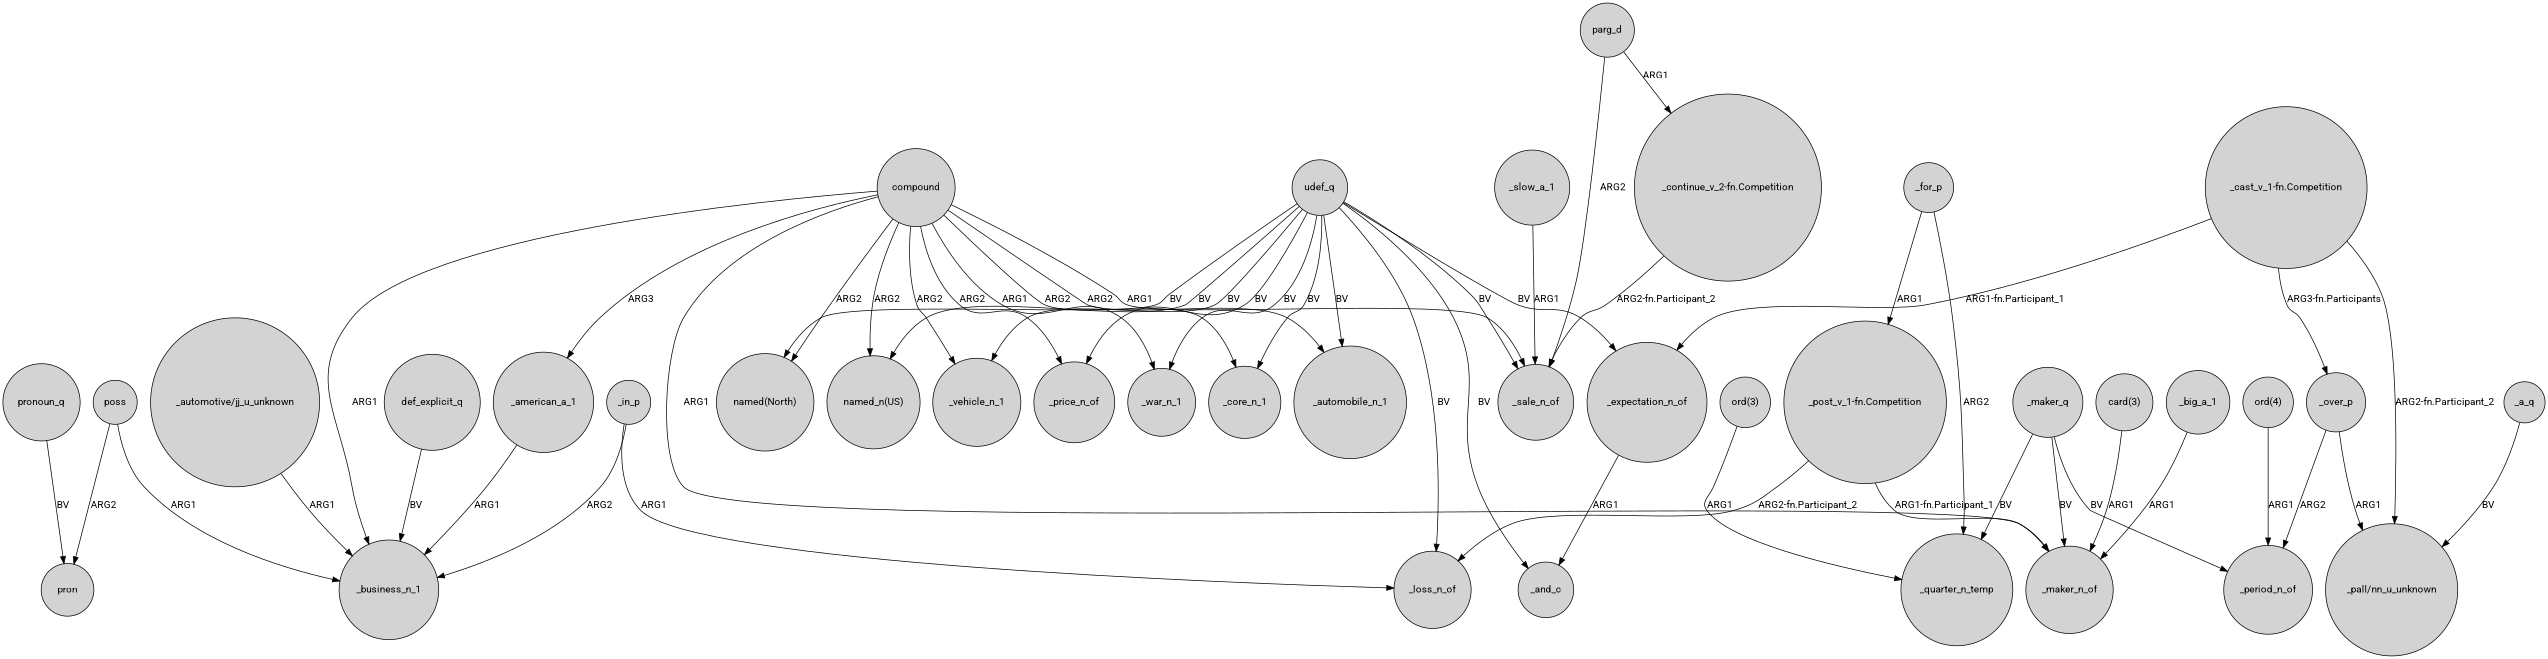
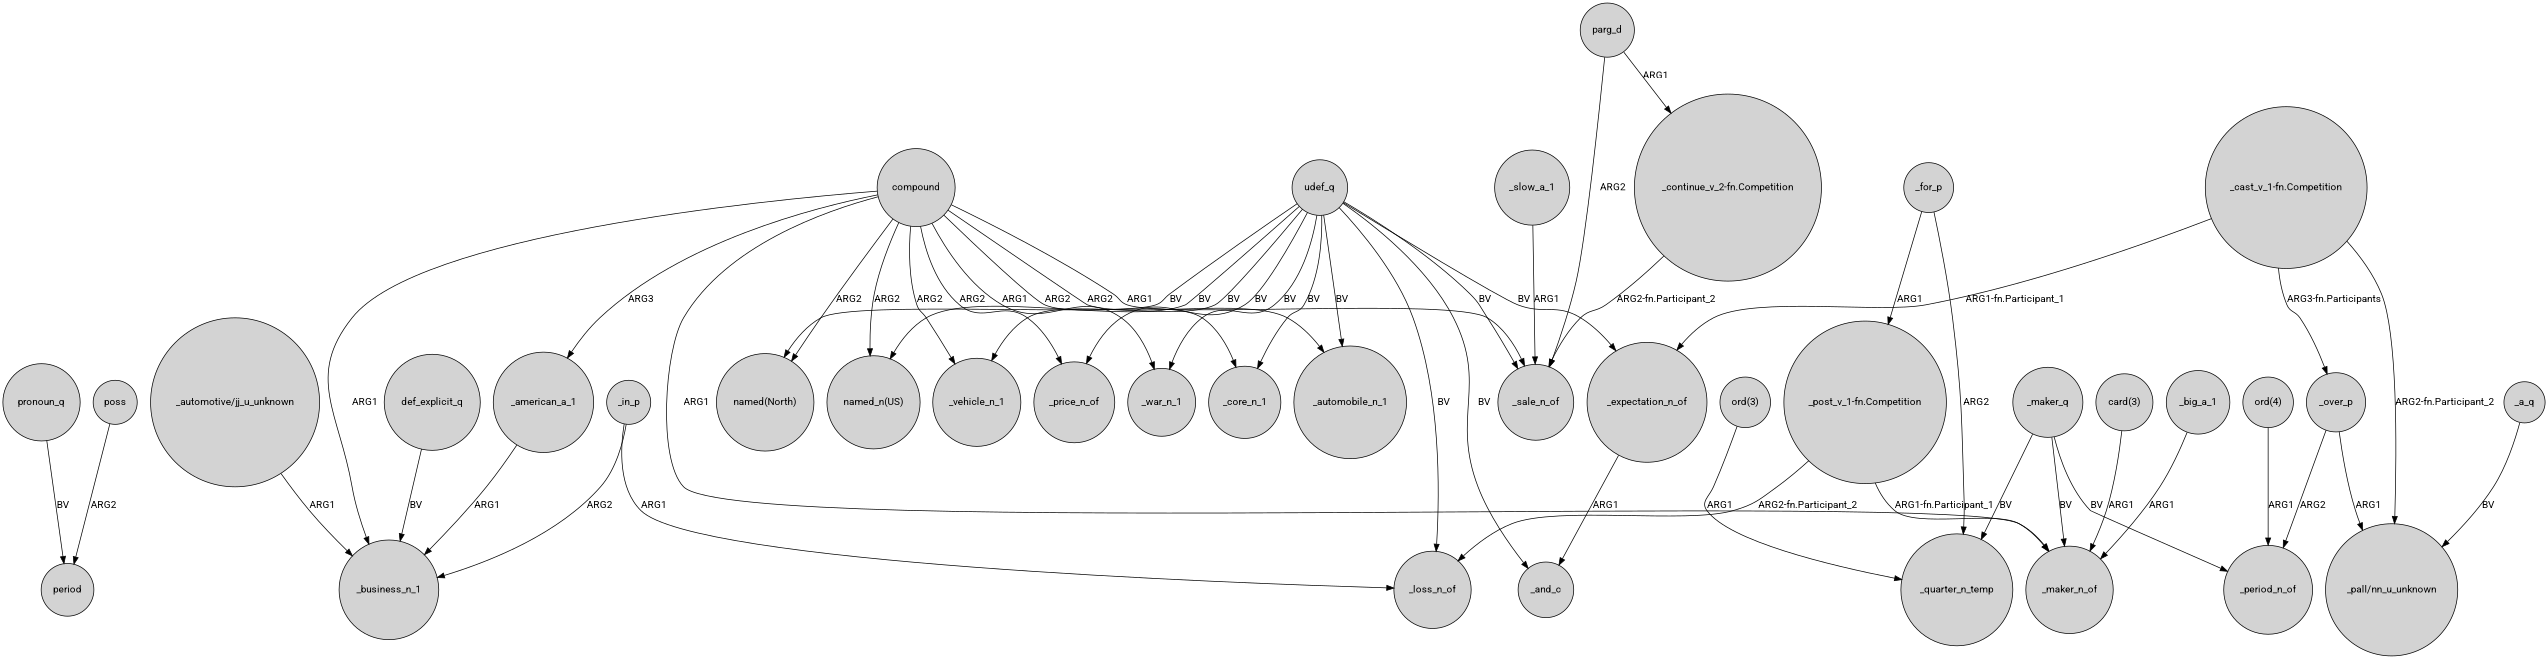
edge "poss" -> "_business_n_1": removed, label "ARG1"
node "pron": label "pron" -> "period"
